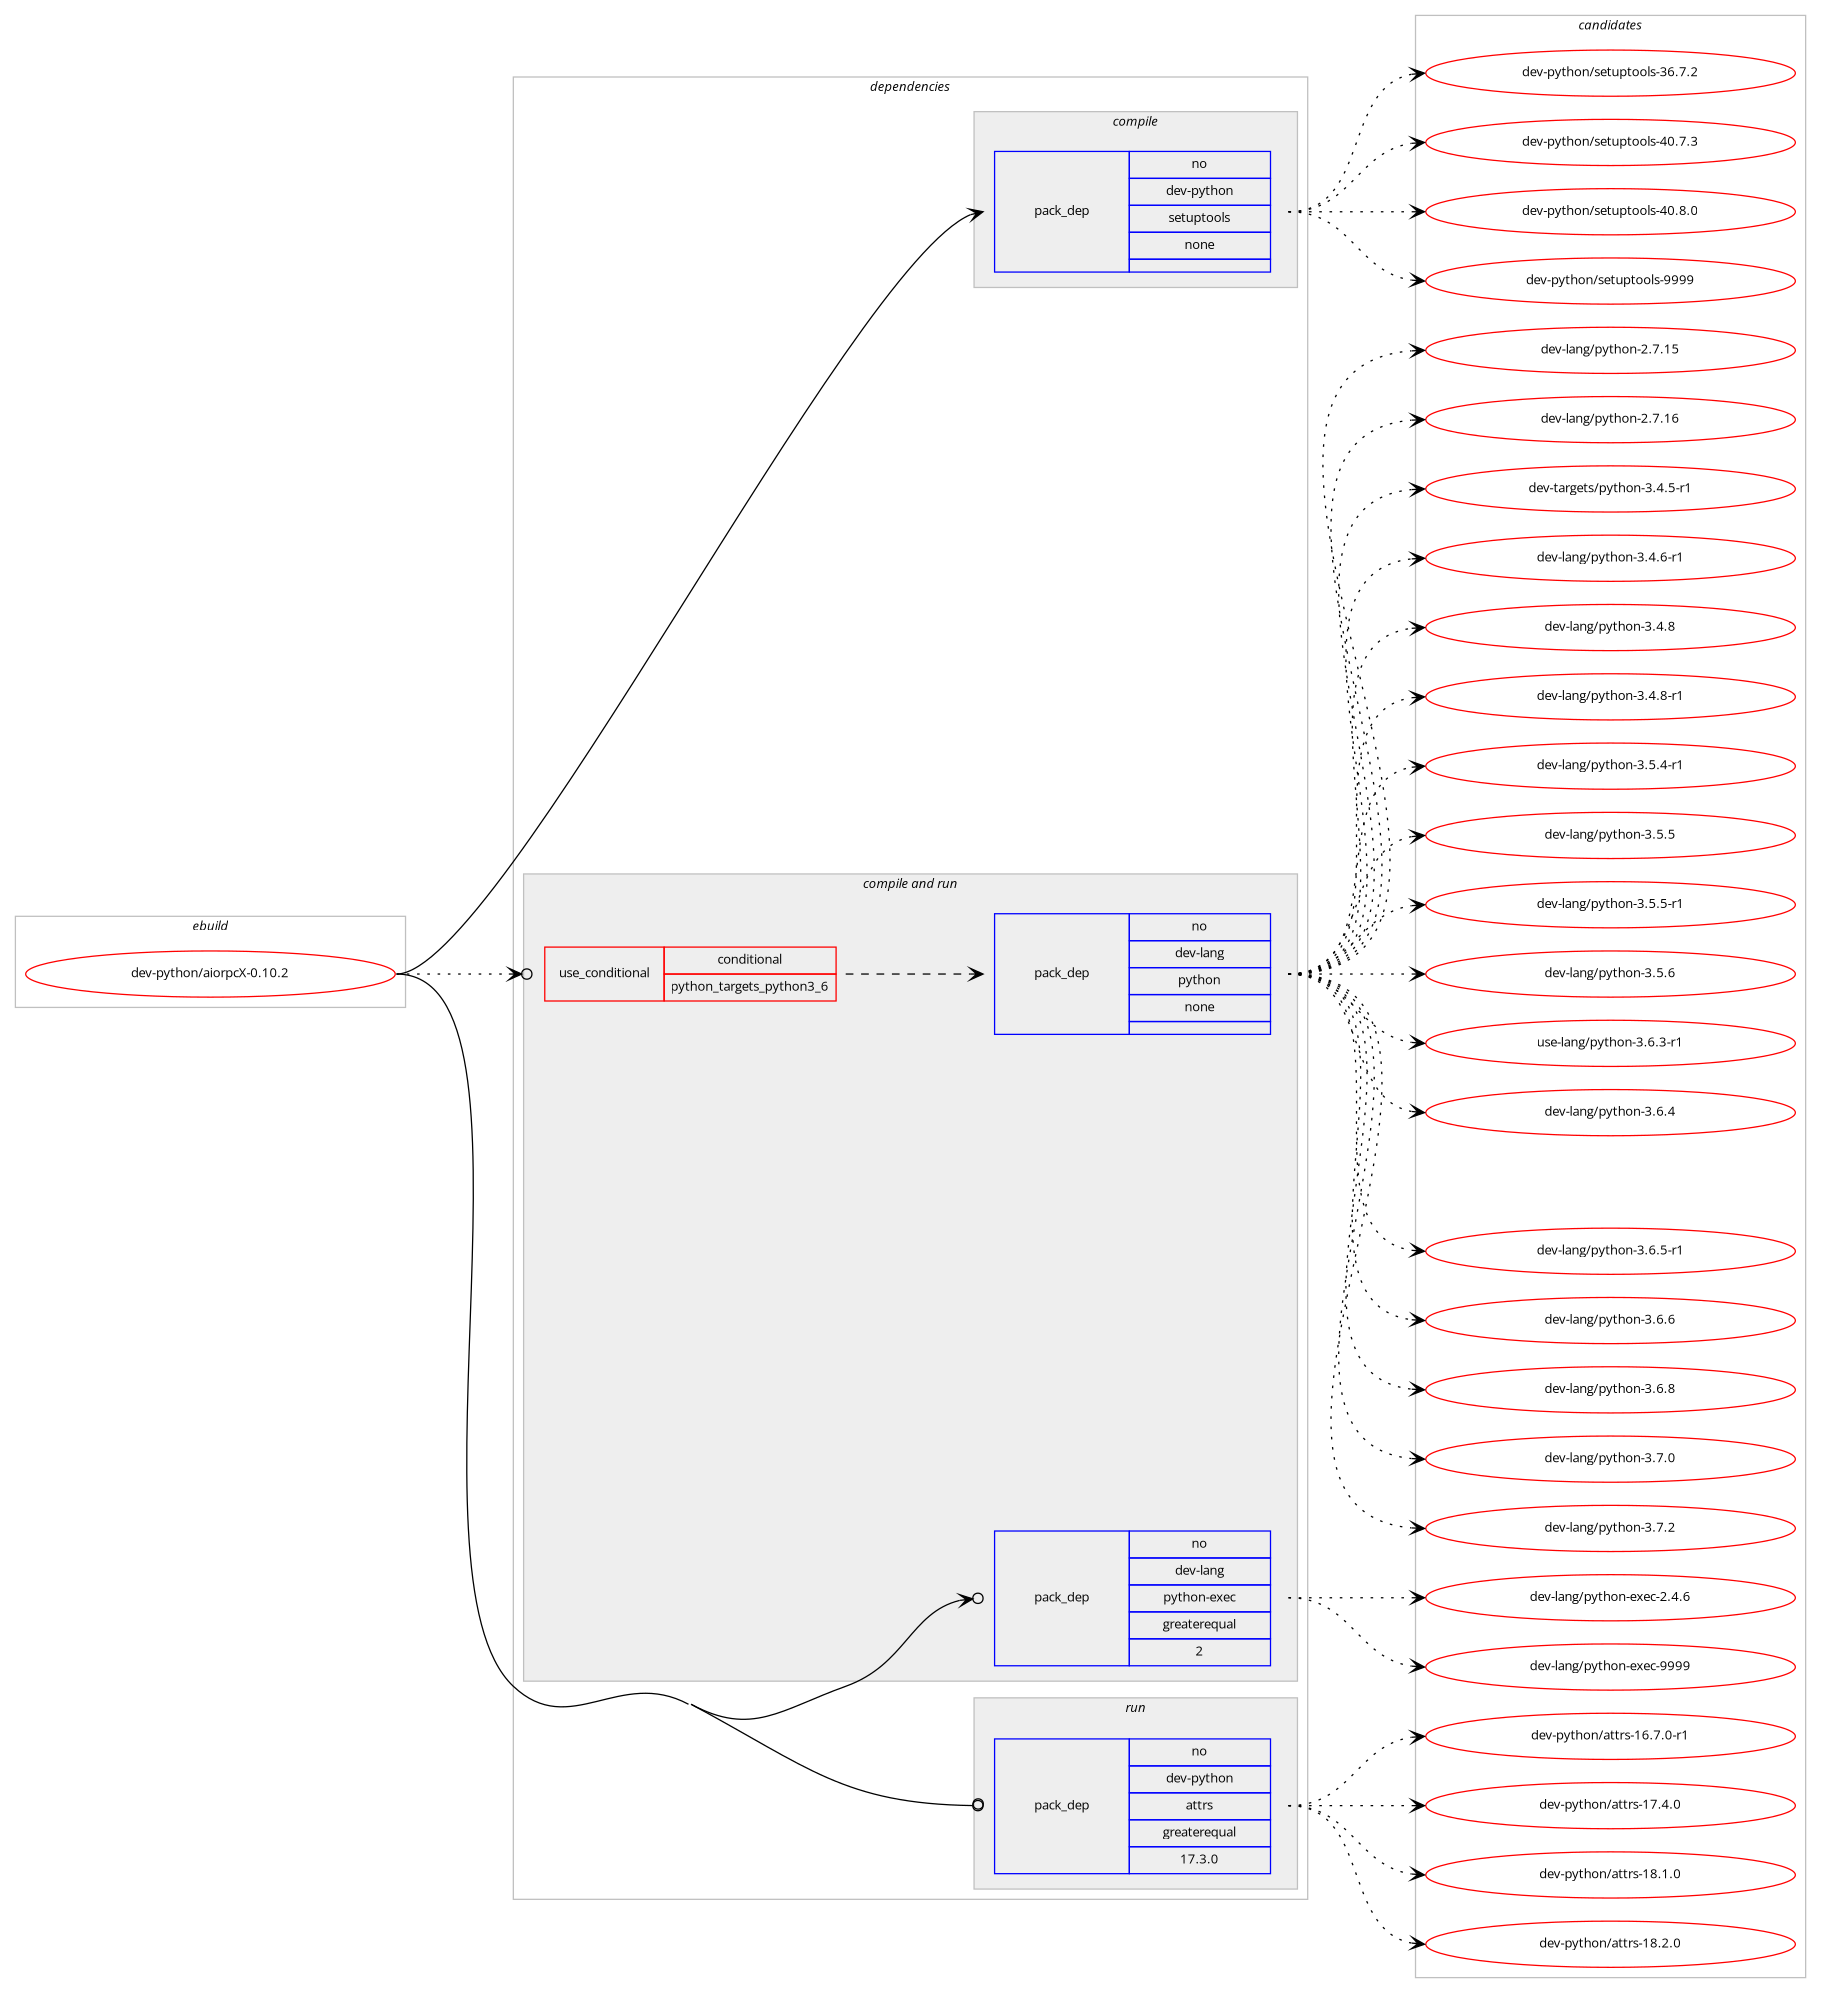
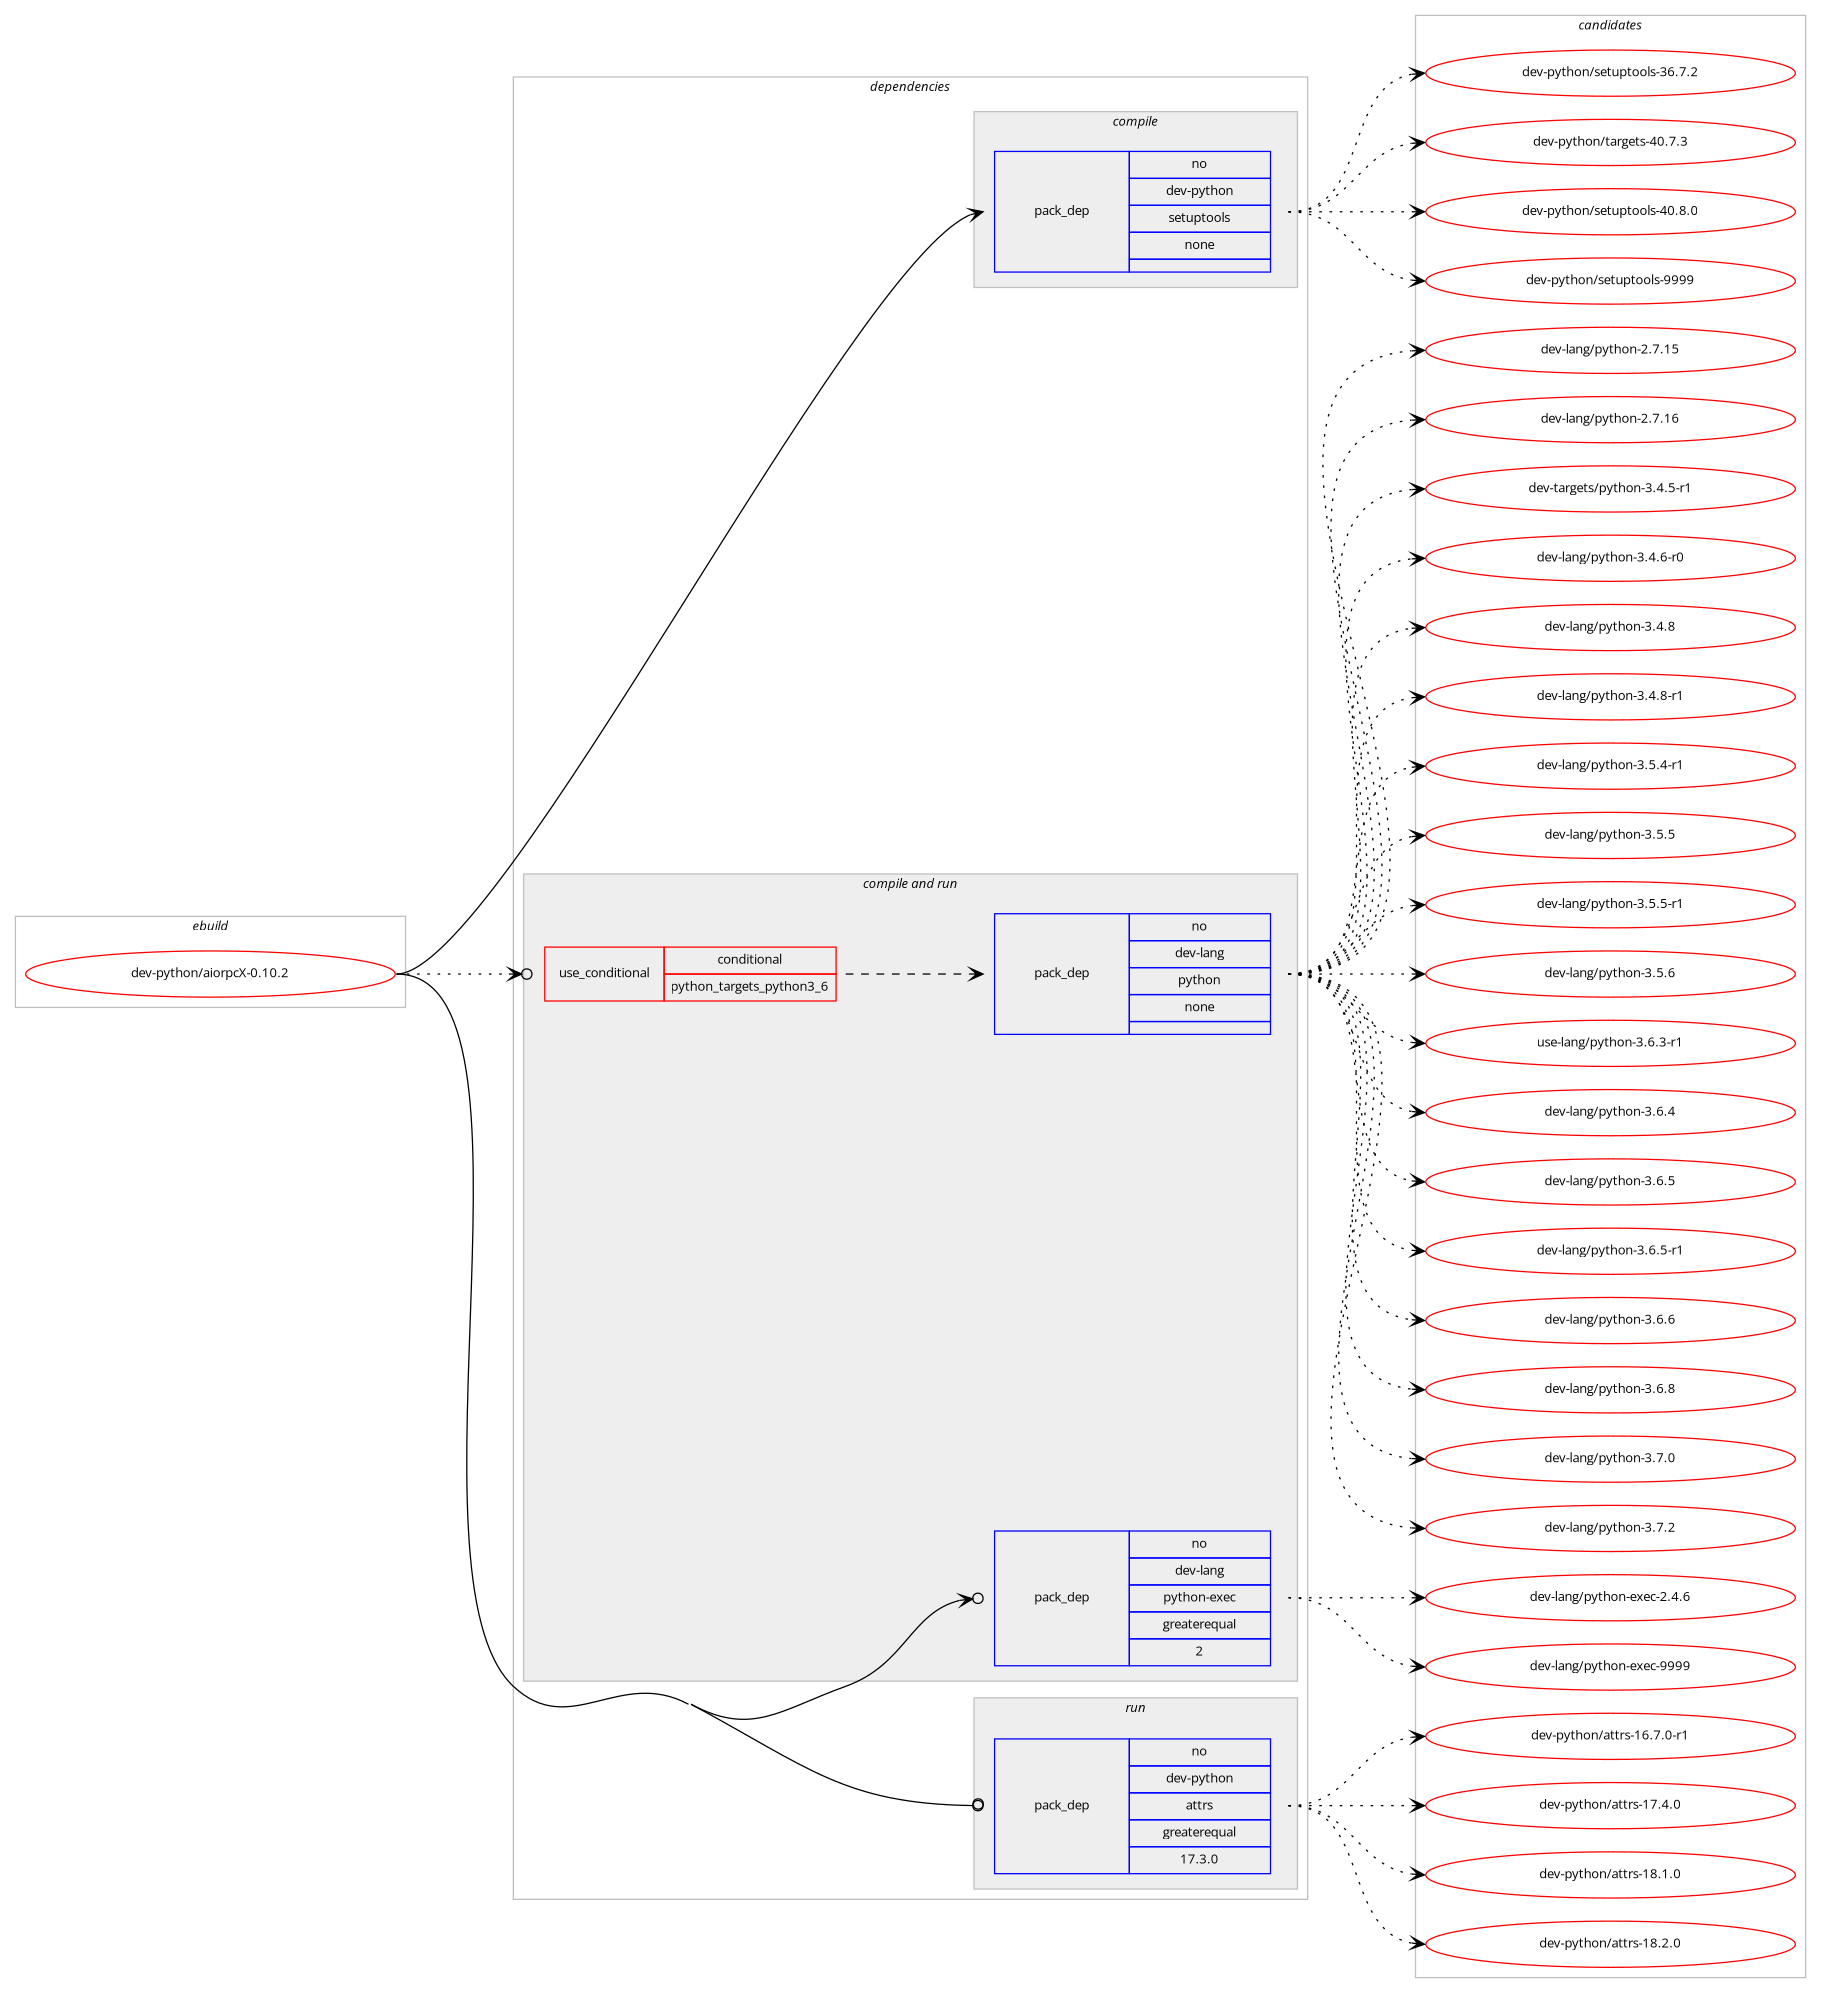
node "dev-python/setuptools-40.7.3": label "dev-python/setuptools-40.7.3" -> "dev-python/targets-40.7.3"
node "dev-lang/python-3.4.6-r1": label "dev-lang/python-3.4.6-r1" -> "dev-lang/python-3.4.6-r0"
node "dev-lang/python-3.6.5": added
